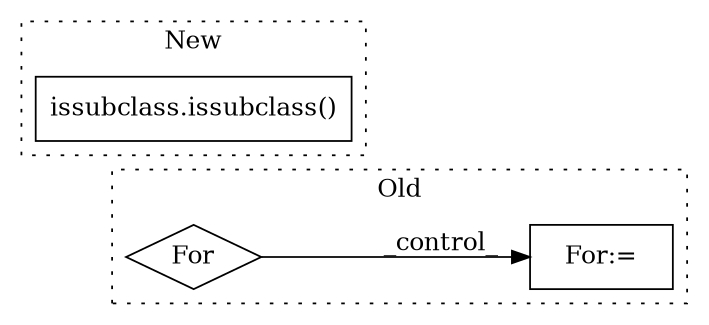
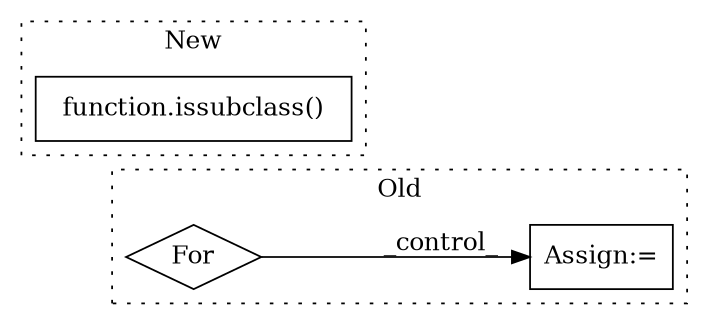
node "issubclass.issubclass()": label "issubclass.issubclass()" -> "function.issubclass()"
node "For:=": label "For:=" -> "Assign:="
